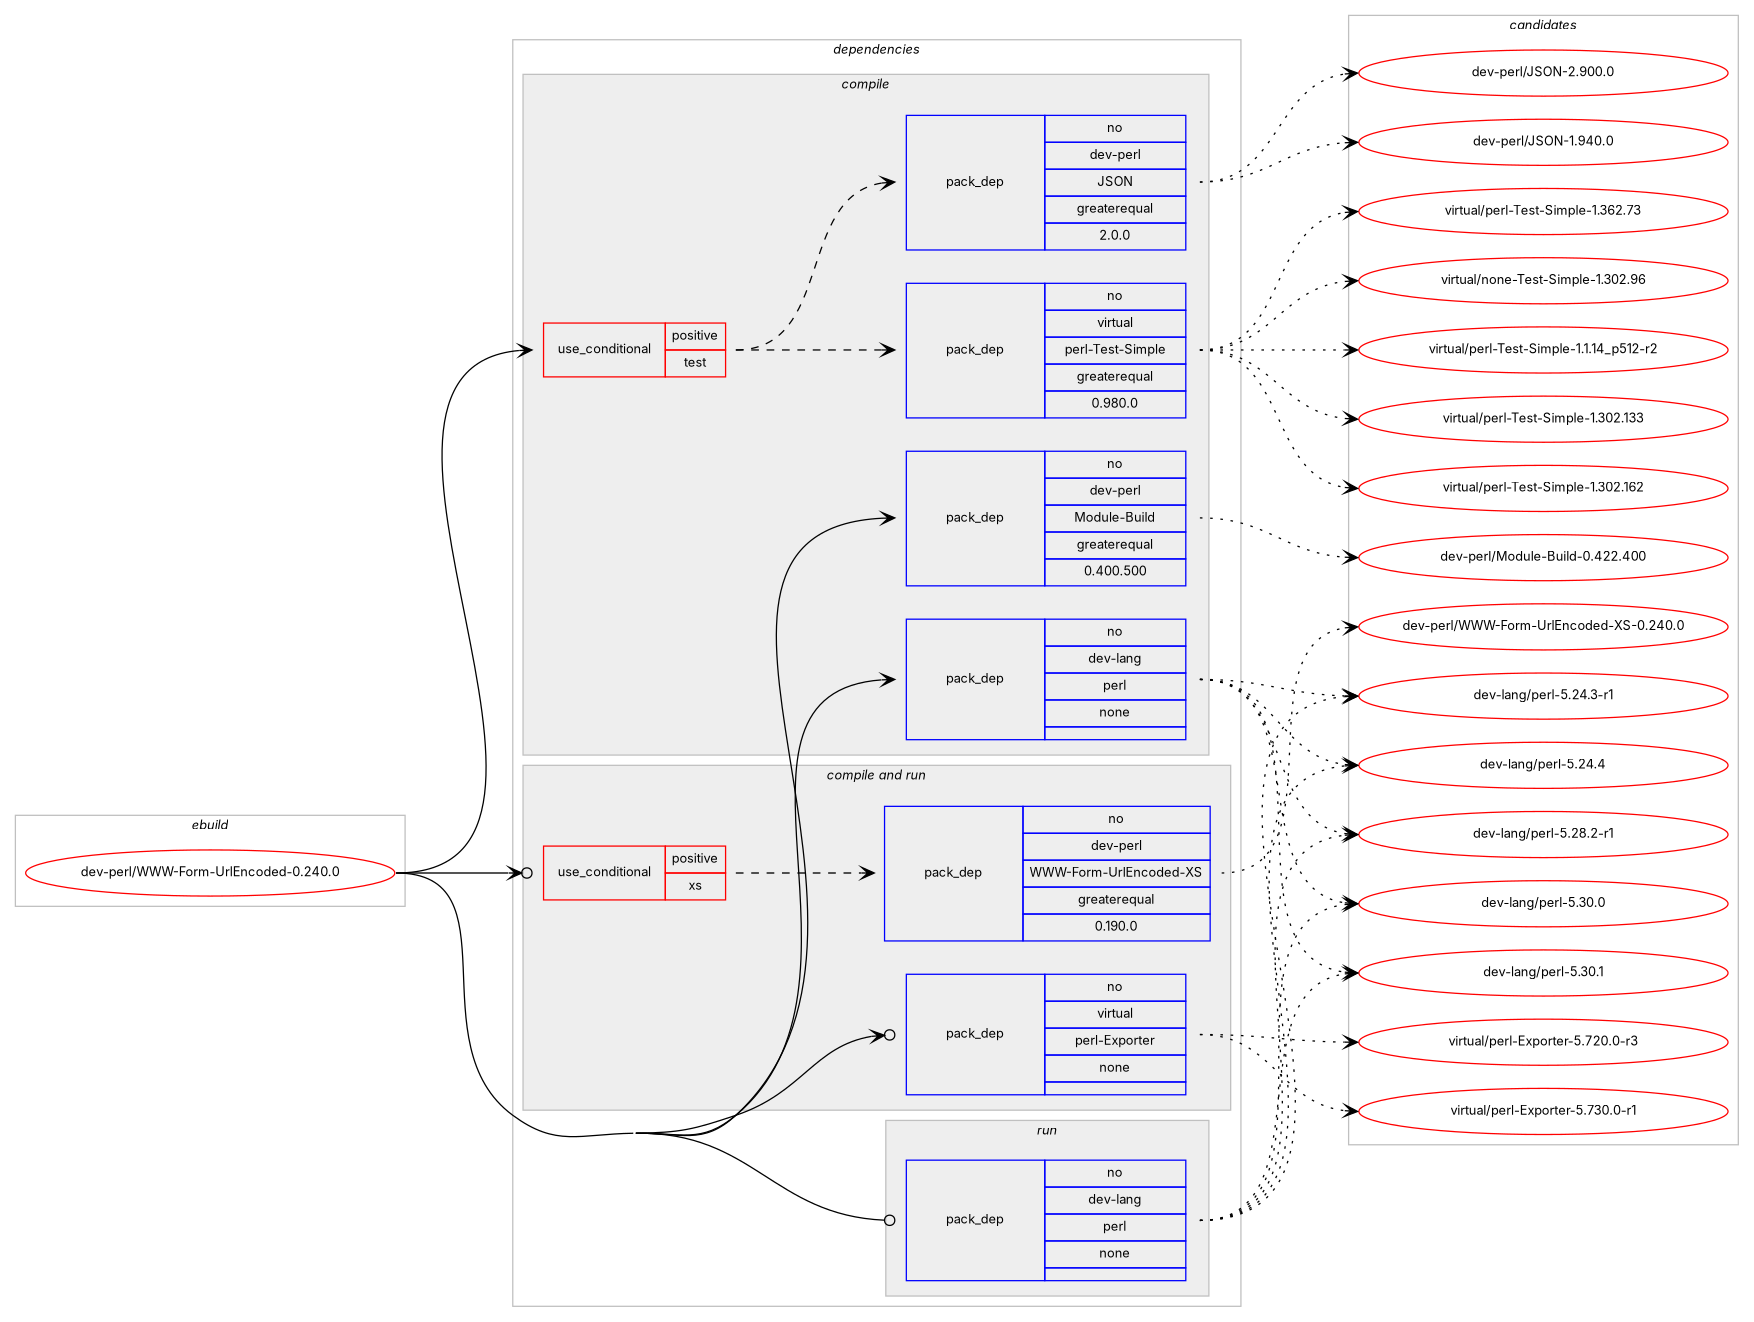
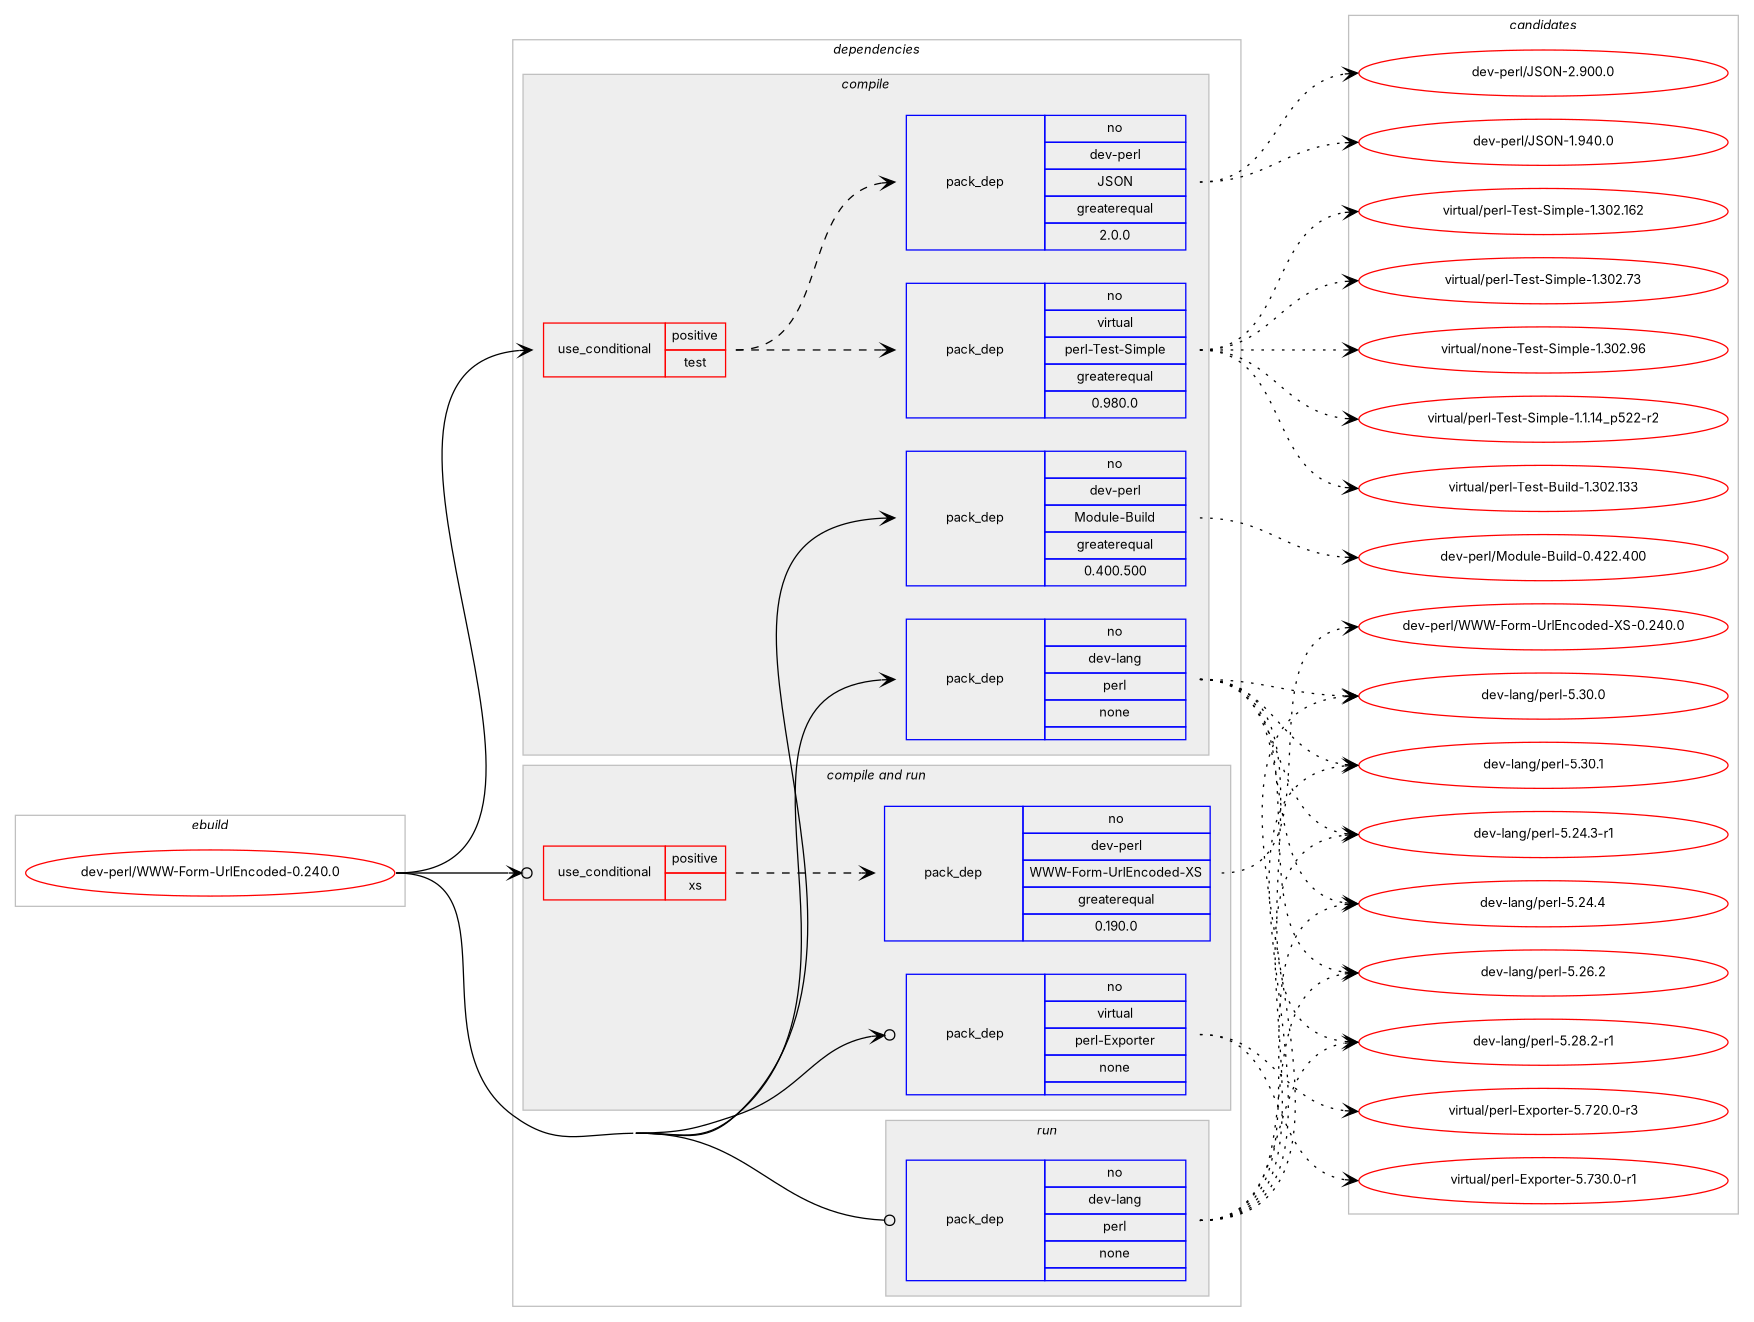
node "virtual/perl-Test-Simple-1.362.73": label "virtual/perl-Test-Simple-1.362.73" -> "virtual/perl-Test-Simple-1.302.73"
node "virtual/perl-Test-Simple-1.1.14_p512-r2": label "virtual/perl-Test-Simple-1.1.14_p512-r2" -> "virtual/perl-Test-Simple-1.1.14_p522-r2"
node "virtual/perl-Test-Simple-1.302.133": label "virtual/perl-Test-Simple-1.302.133" -> "virtual/perl-Test-Build-1.302.133"
node "dev-lang/perl-5.26.2": added
